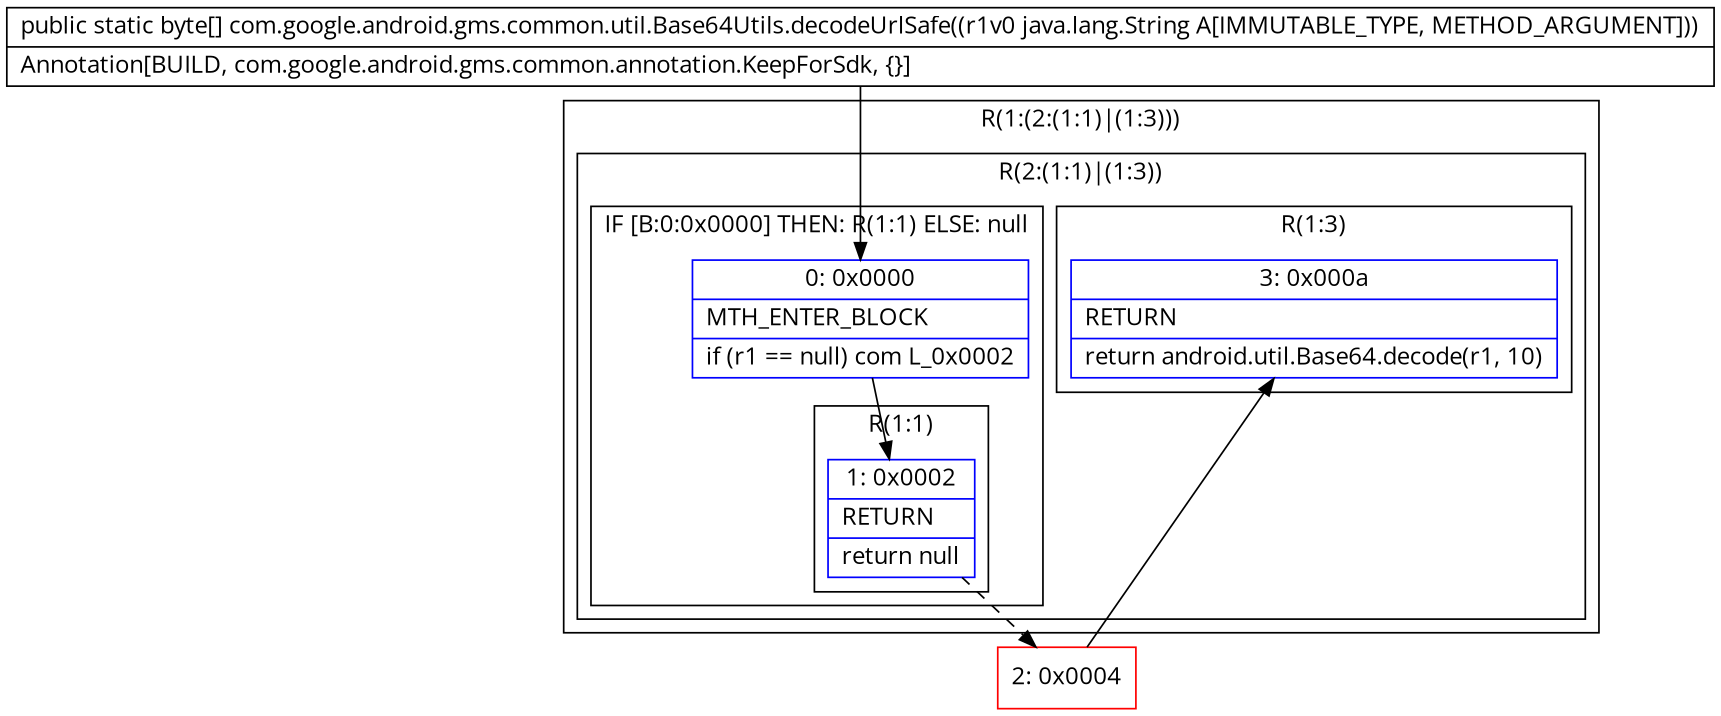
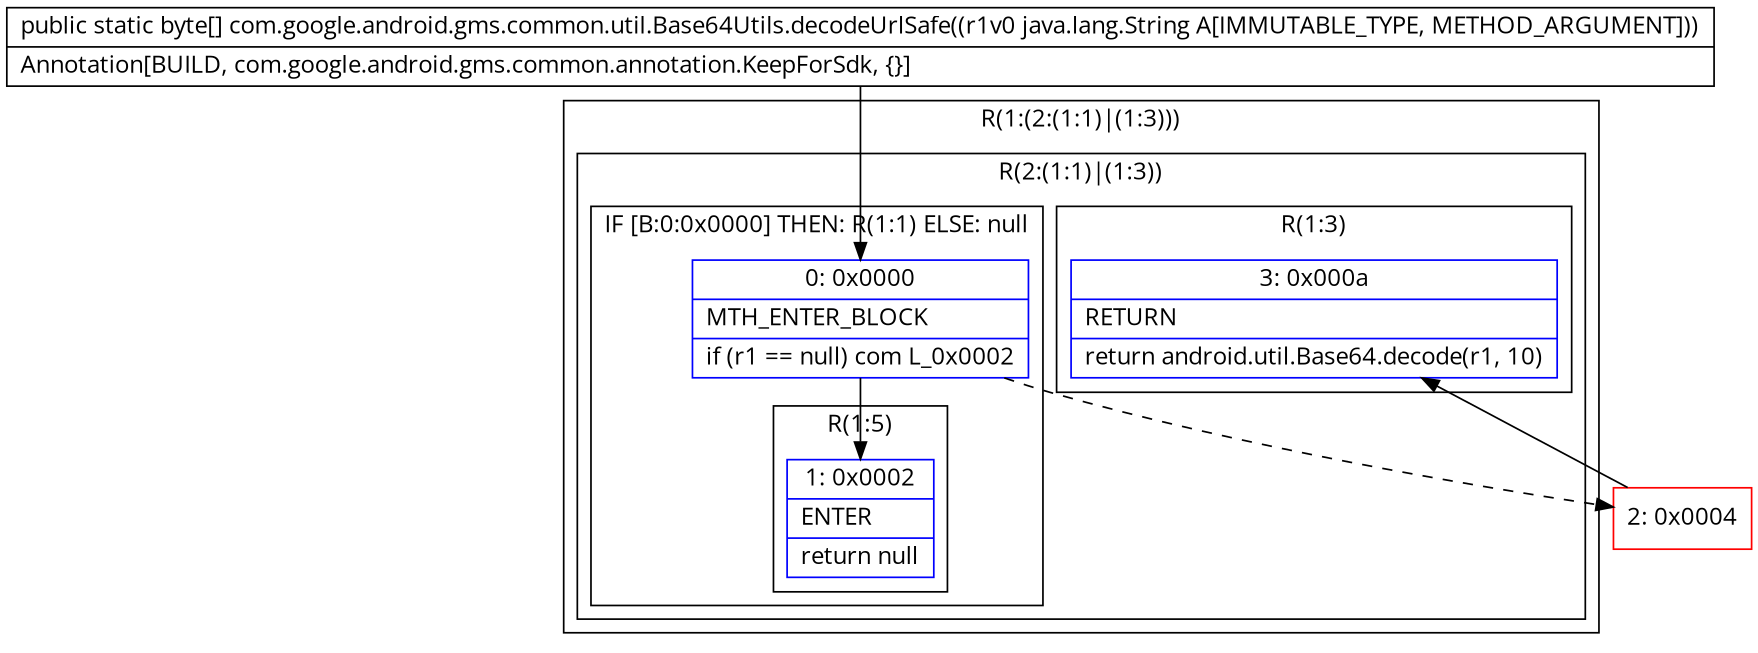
cluster "R(1:1)": label "R(1:1)" -> "R(1:5)"
node "1: 0x0002": text "RETURN" -> "ENTER"
edge "1: 0x0002" -> "2: 0x0004": now "0: 0x0000" -> "2: 0x0004"
